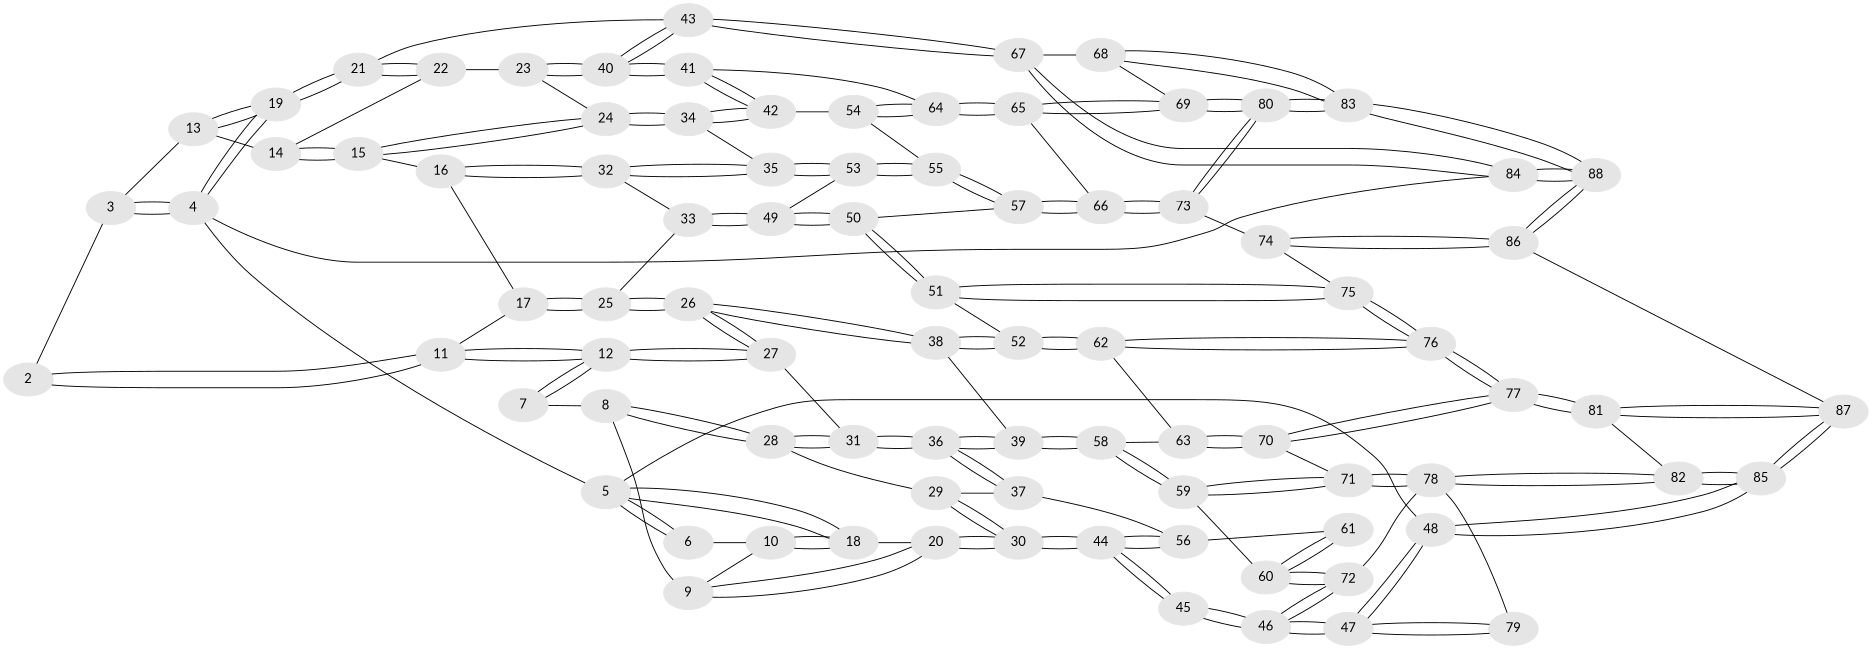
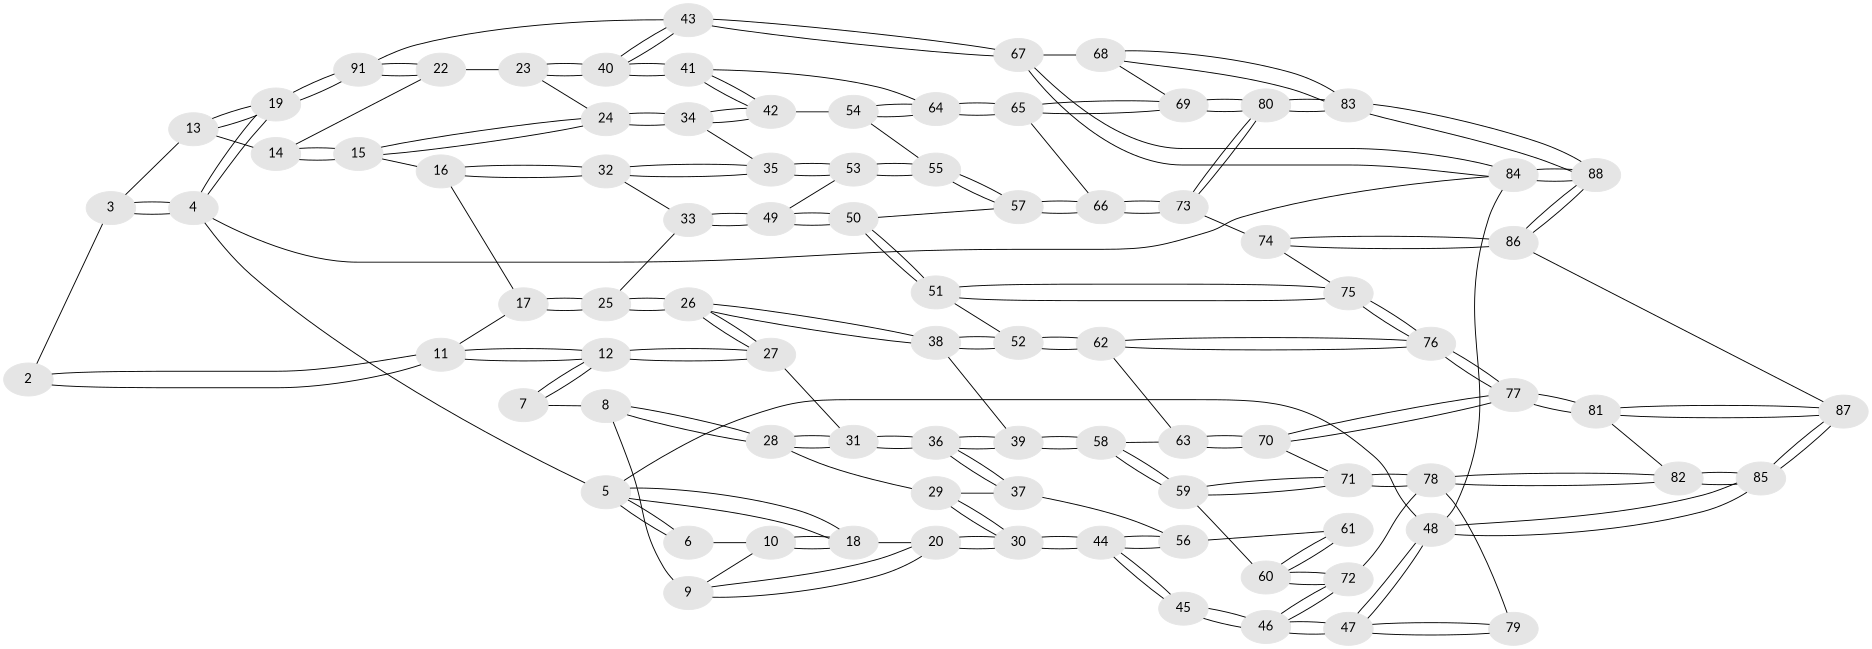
node "21": label "21" -> "91"
edge "84" -- "48": added
